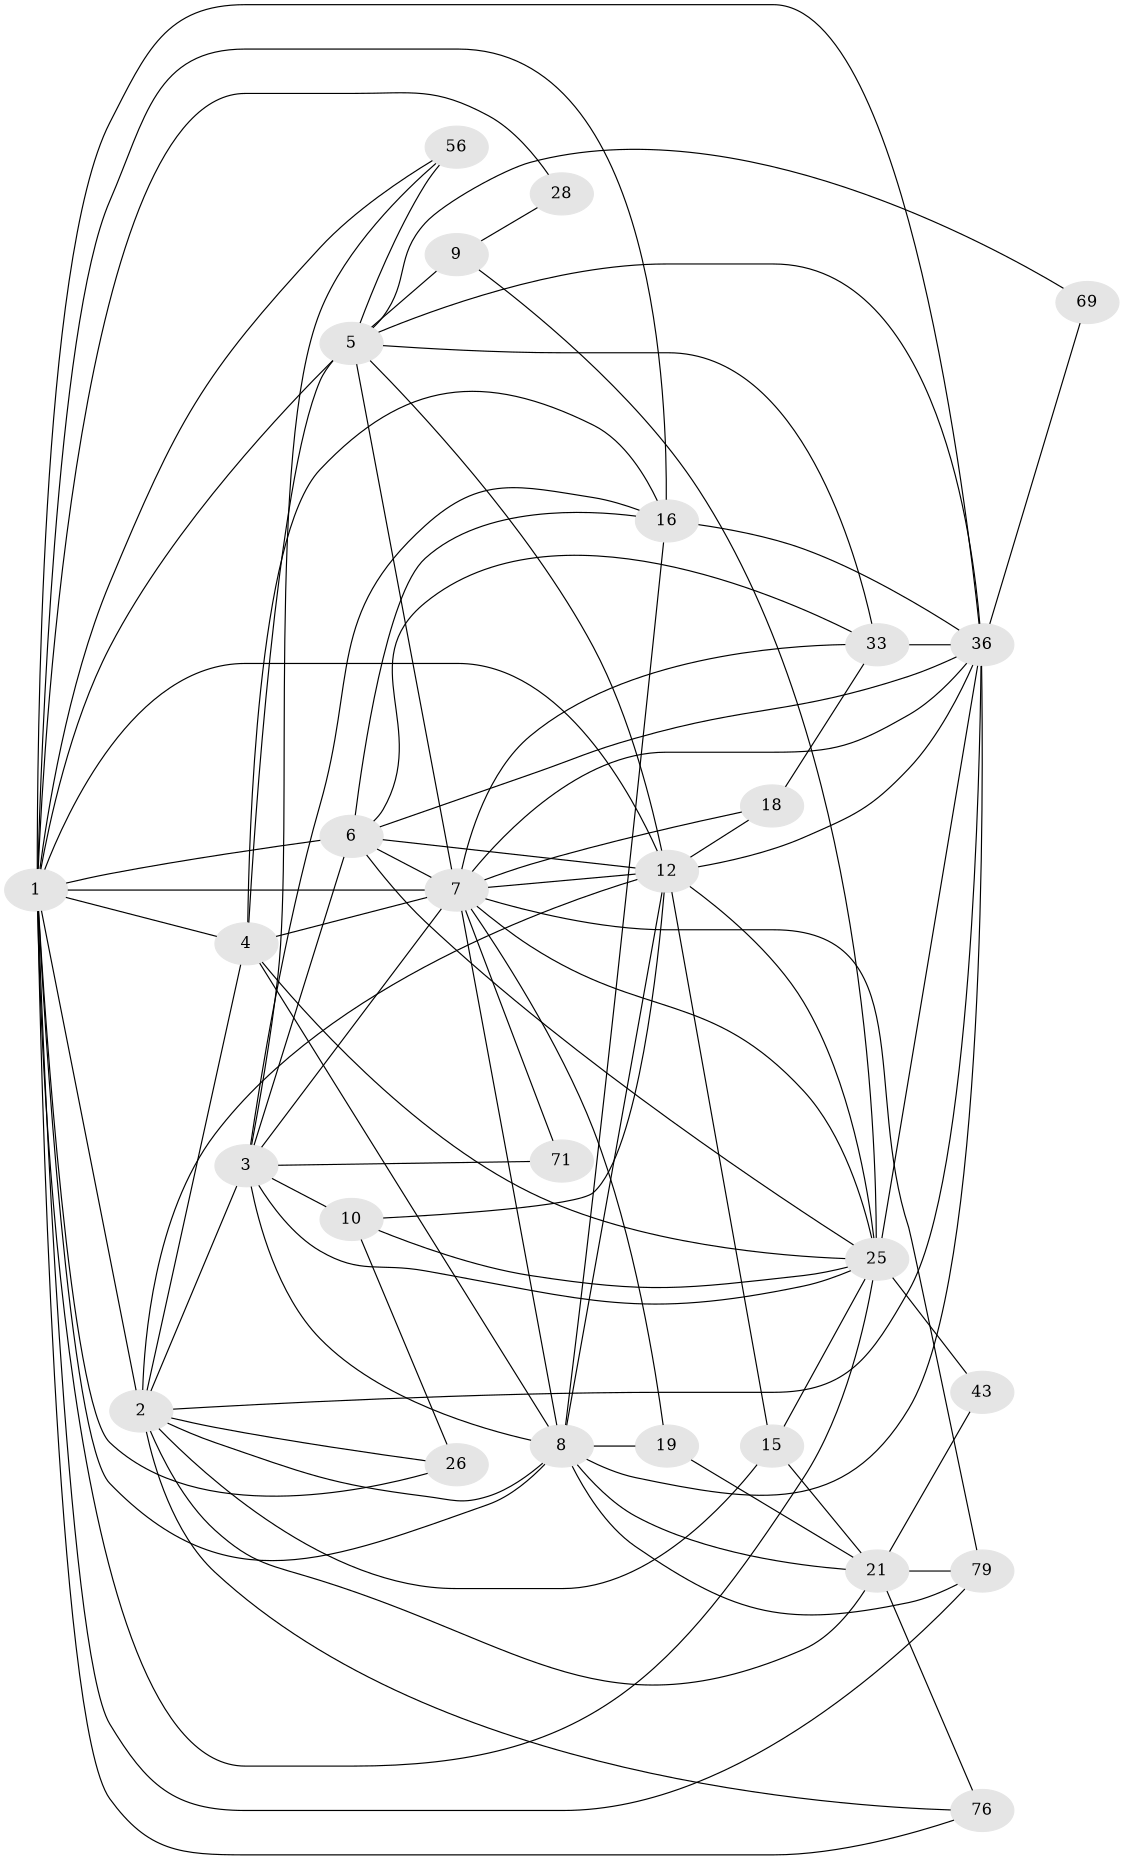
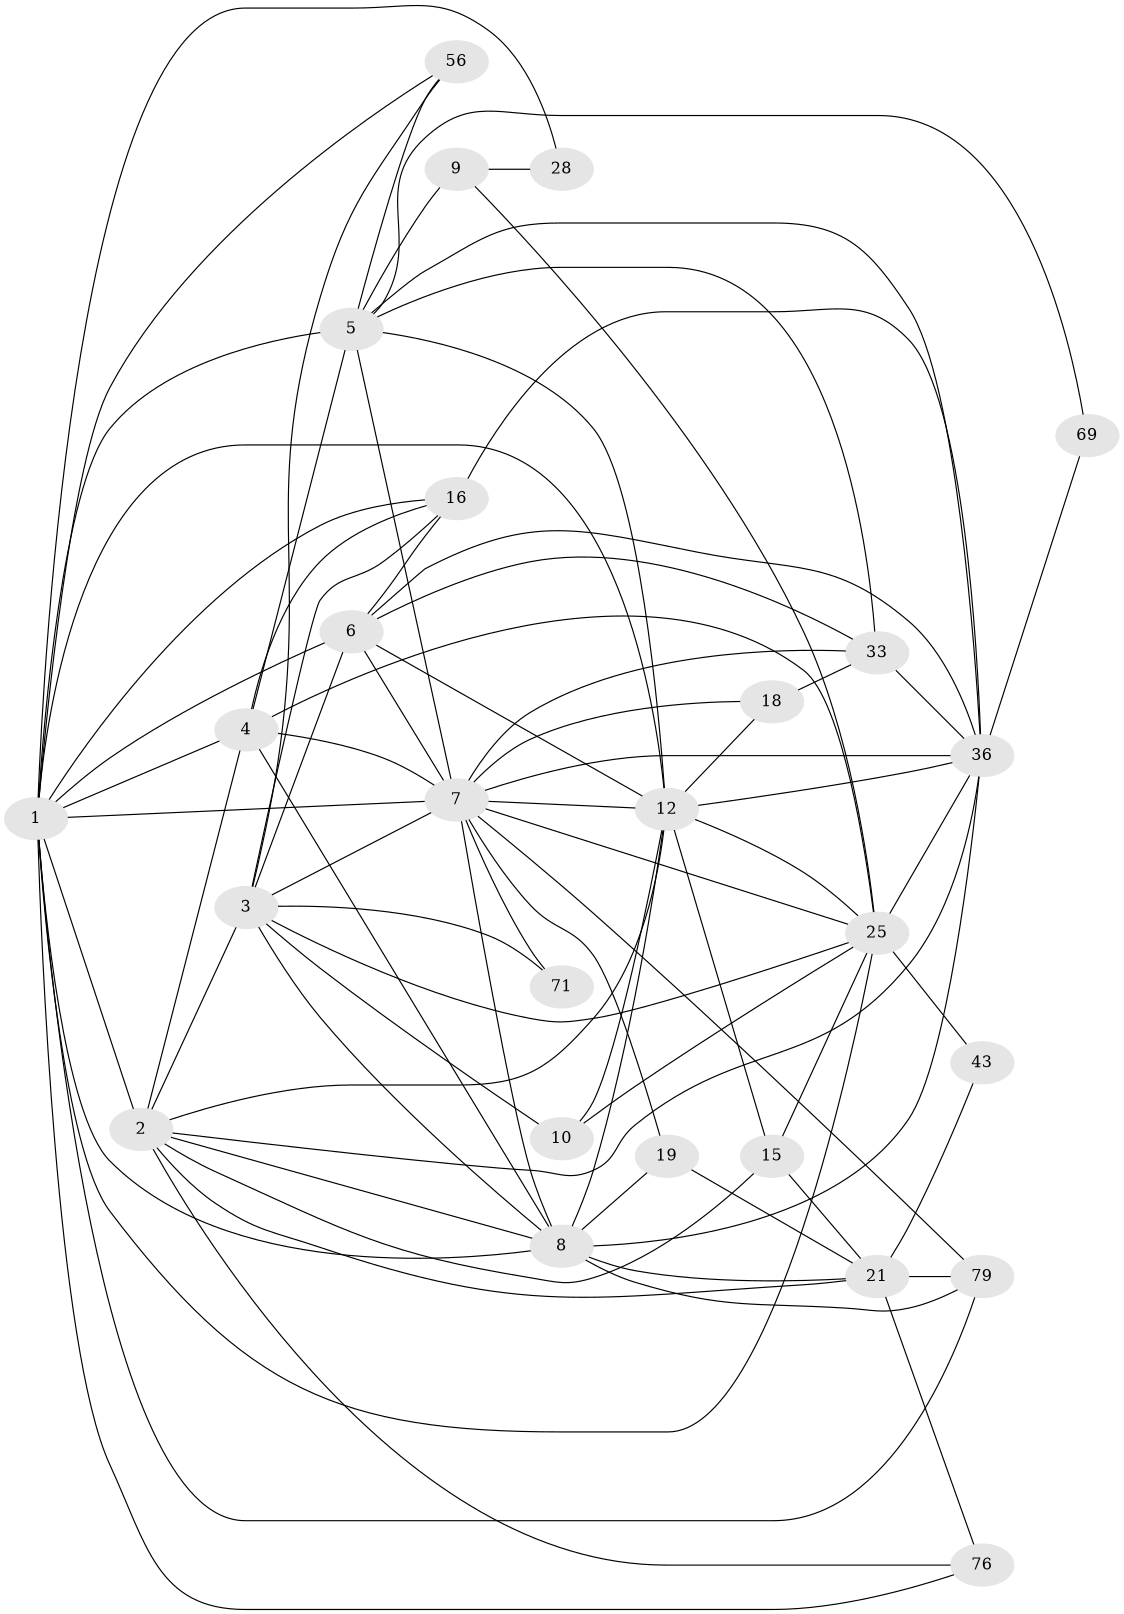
edge "36" -- "1": removed
edge "16" -- "8": removed
edge "6" -- "25": removed
node "26": removed
